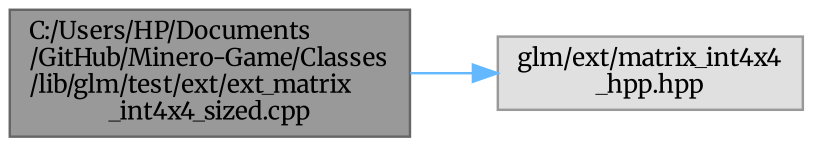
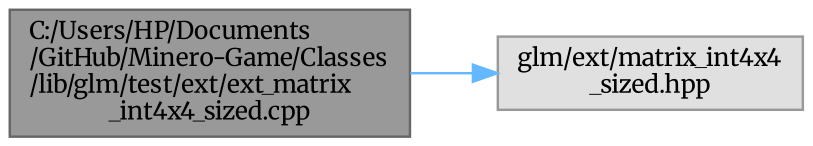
node "glm/ext/matrix_int4x4 _hpp.hpp": label "glm/ext/matrix_int4x4 _hpp.hpp" -> "glm/ext/matrix_int4x4 _sized.hpp"
